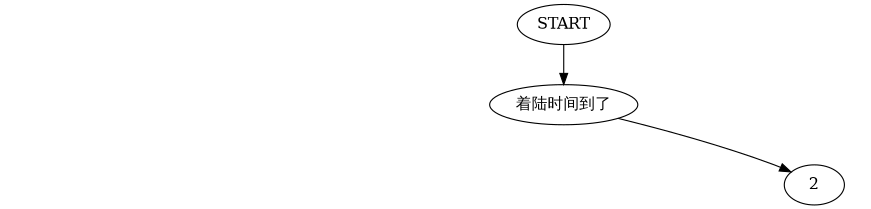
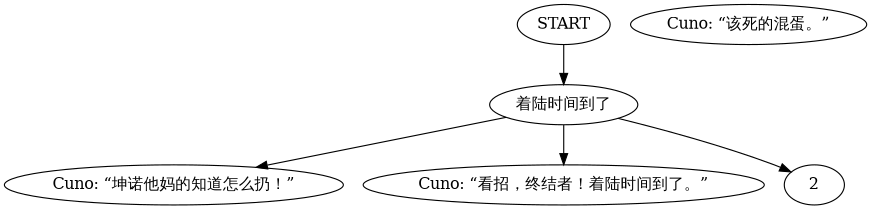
node "Cuno: “该死的混蛋。”": added
node "Cuno: “坤诺他妈的知道怎么扔！”": added
node "Cuno: “看招，终结者！着陆时间到了。”": added
